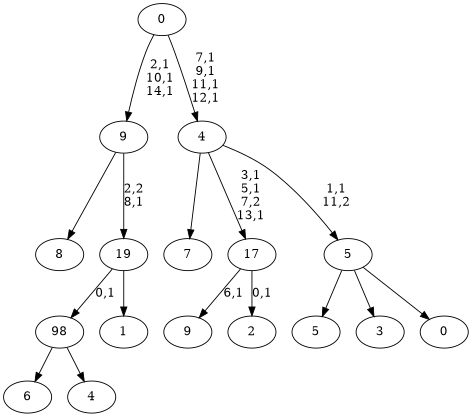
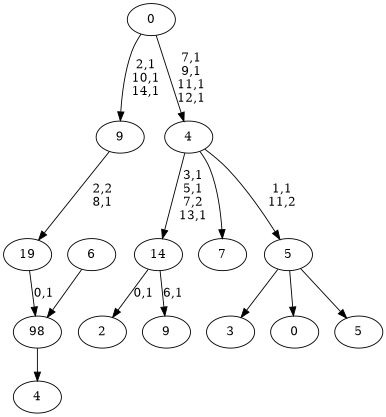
node "8": removed
node "17": label "17" -> "14"
node "1": removed
edge "98" -> "6": reversed
